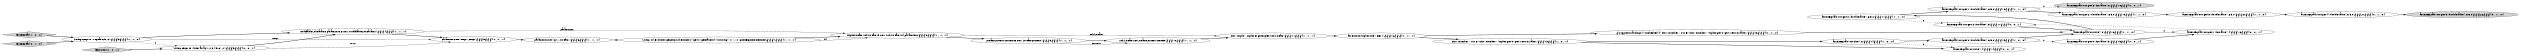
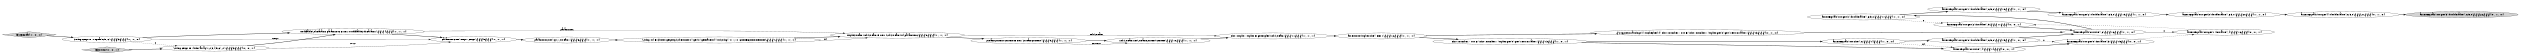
node "assertEquals(out.get(3).intValue(),6)@@@18@@@['0', '0', '1']": removed
edge "assertEquals(out.get(0).intValue(),3)@@@15@@@['0', '0', '1']" -> "assertEquals(out.get(1).intValue(),4)@@@16@@@['0', '0', '1']": style bold -> dashed
node "testRepeat['0', '1', '0']": removed
edge "assertEquals(out.size(),6)@@@14@@@['1', '0', '0']" -> "assertEquals(out.size(),4)@@@14@@@['0', '0', '1']": label "0" -> "url"
edge "assertEquals(out.size(),4)@@@14@@@['0', '0', '1']" -> "assertEquals(out.get(0).intValue(),3)@@@15@@@['0', '0', '1']": added
